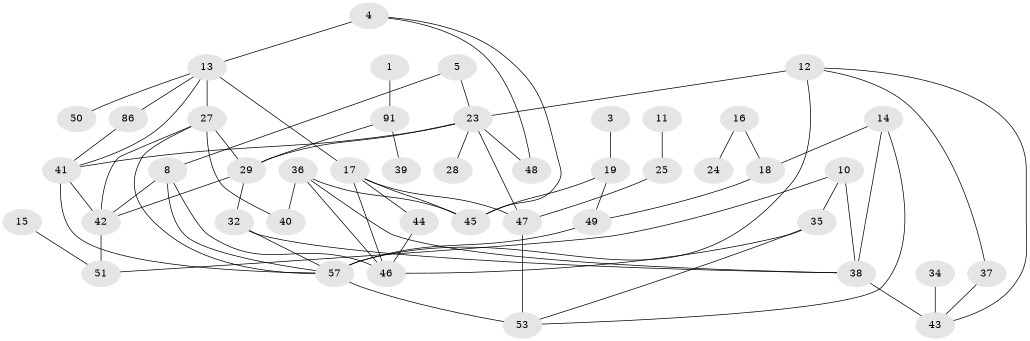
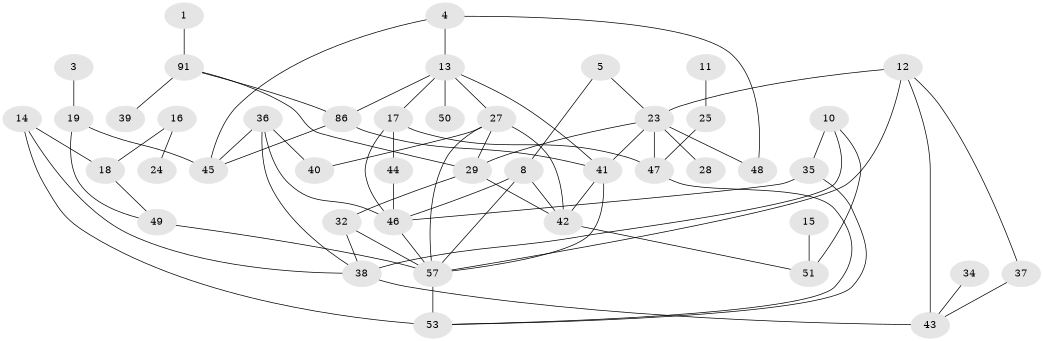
edge "91" -- "86": added
edge "17" -- "45": now "86" -- "45"
edge "46" -- "57": added
